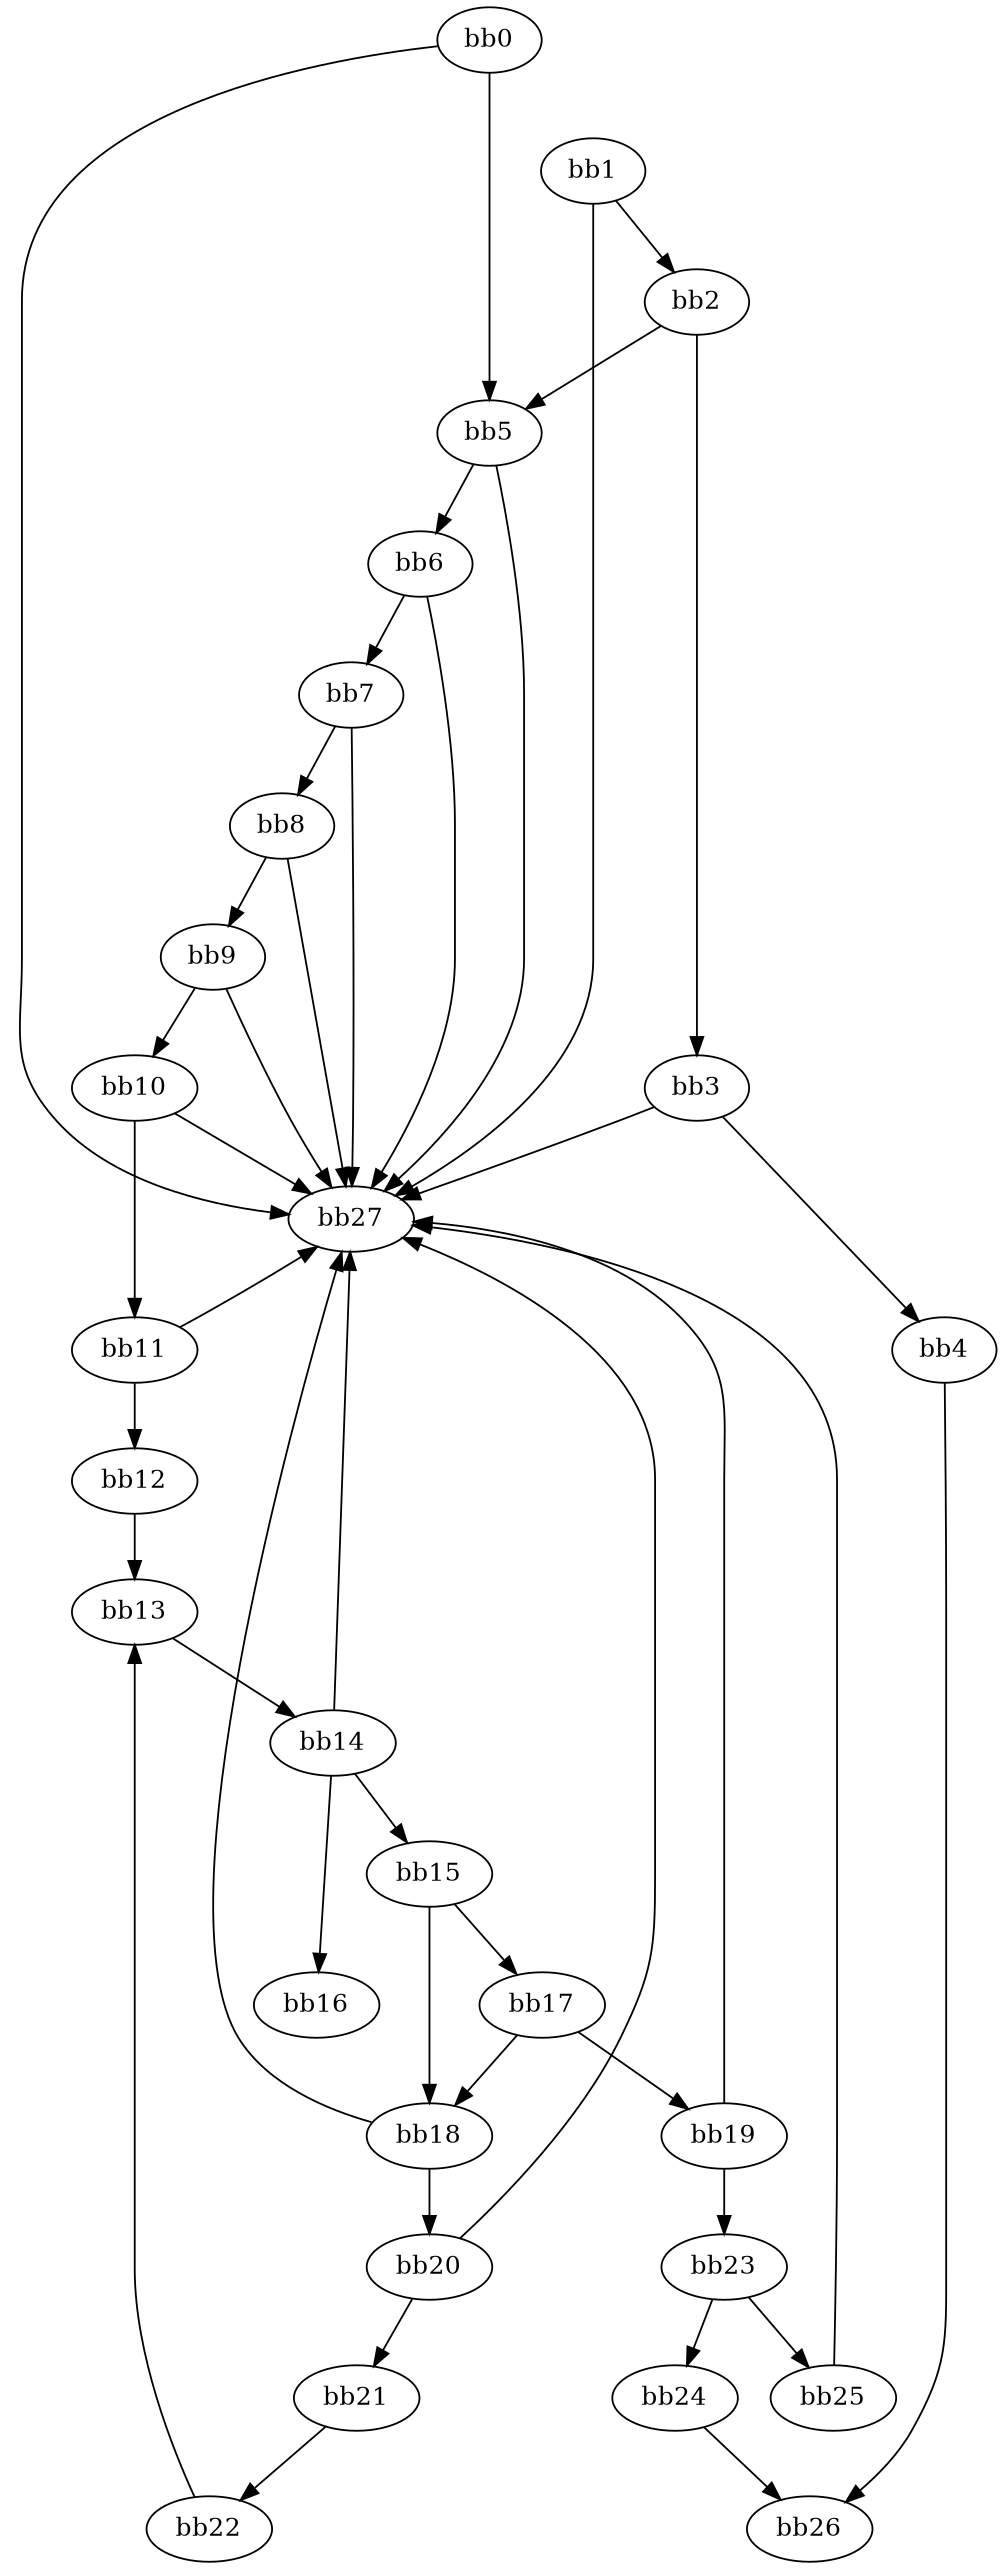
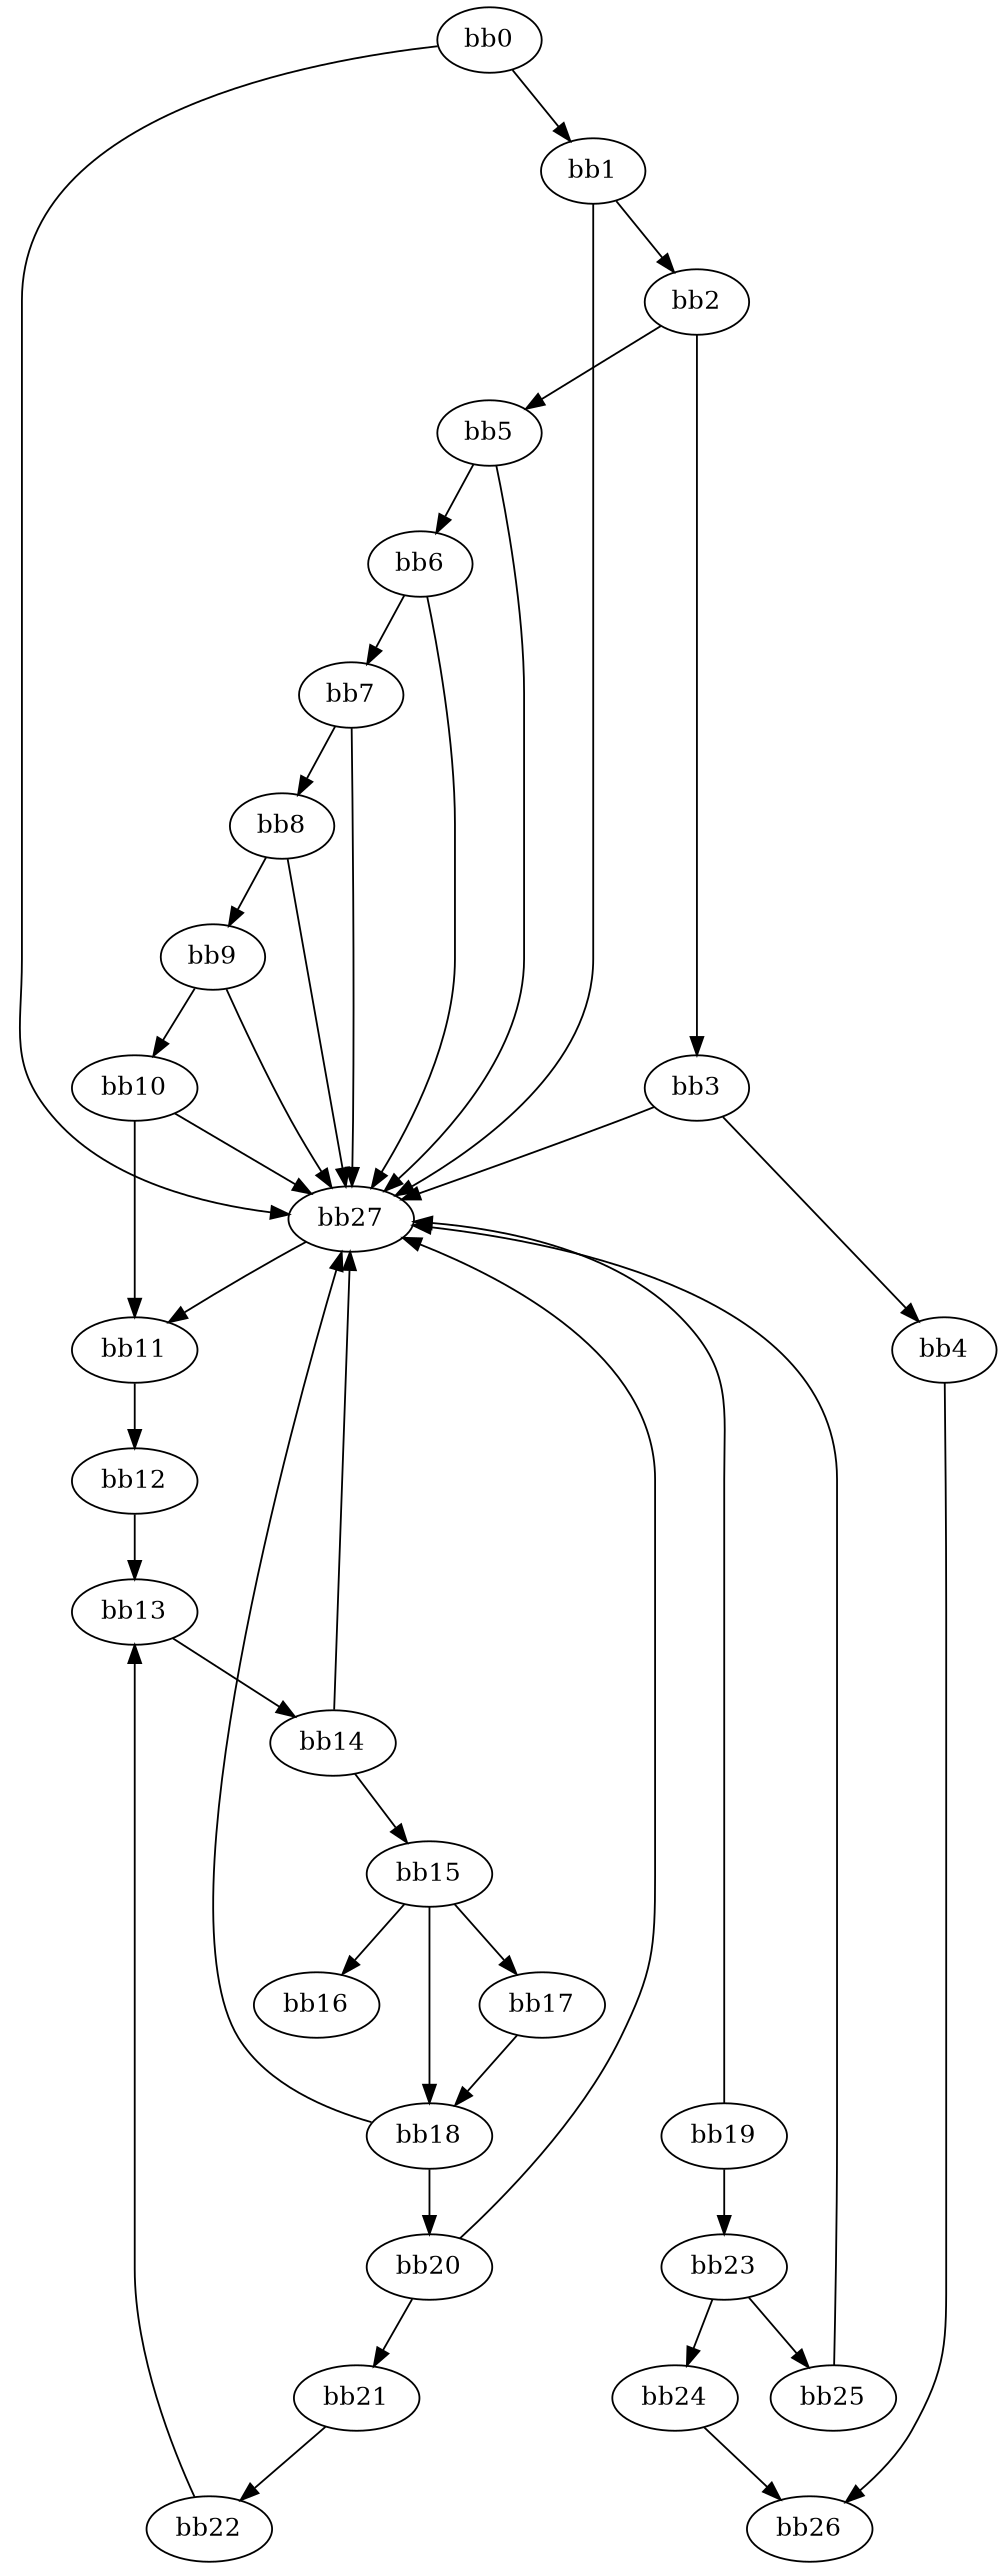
edge "bb0" -> "bb5": now "bb0" -> "bb1"
edge "bb11" -> "bb27": reversed
edge "bb14" -> "bb16": now "bb15" -> "bb16"
edge "bb17" -> "bb19": removed
